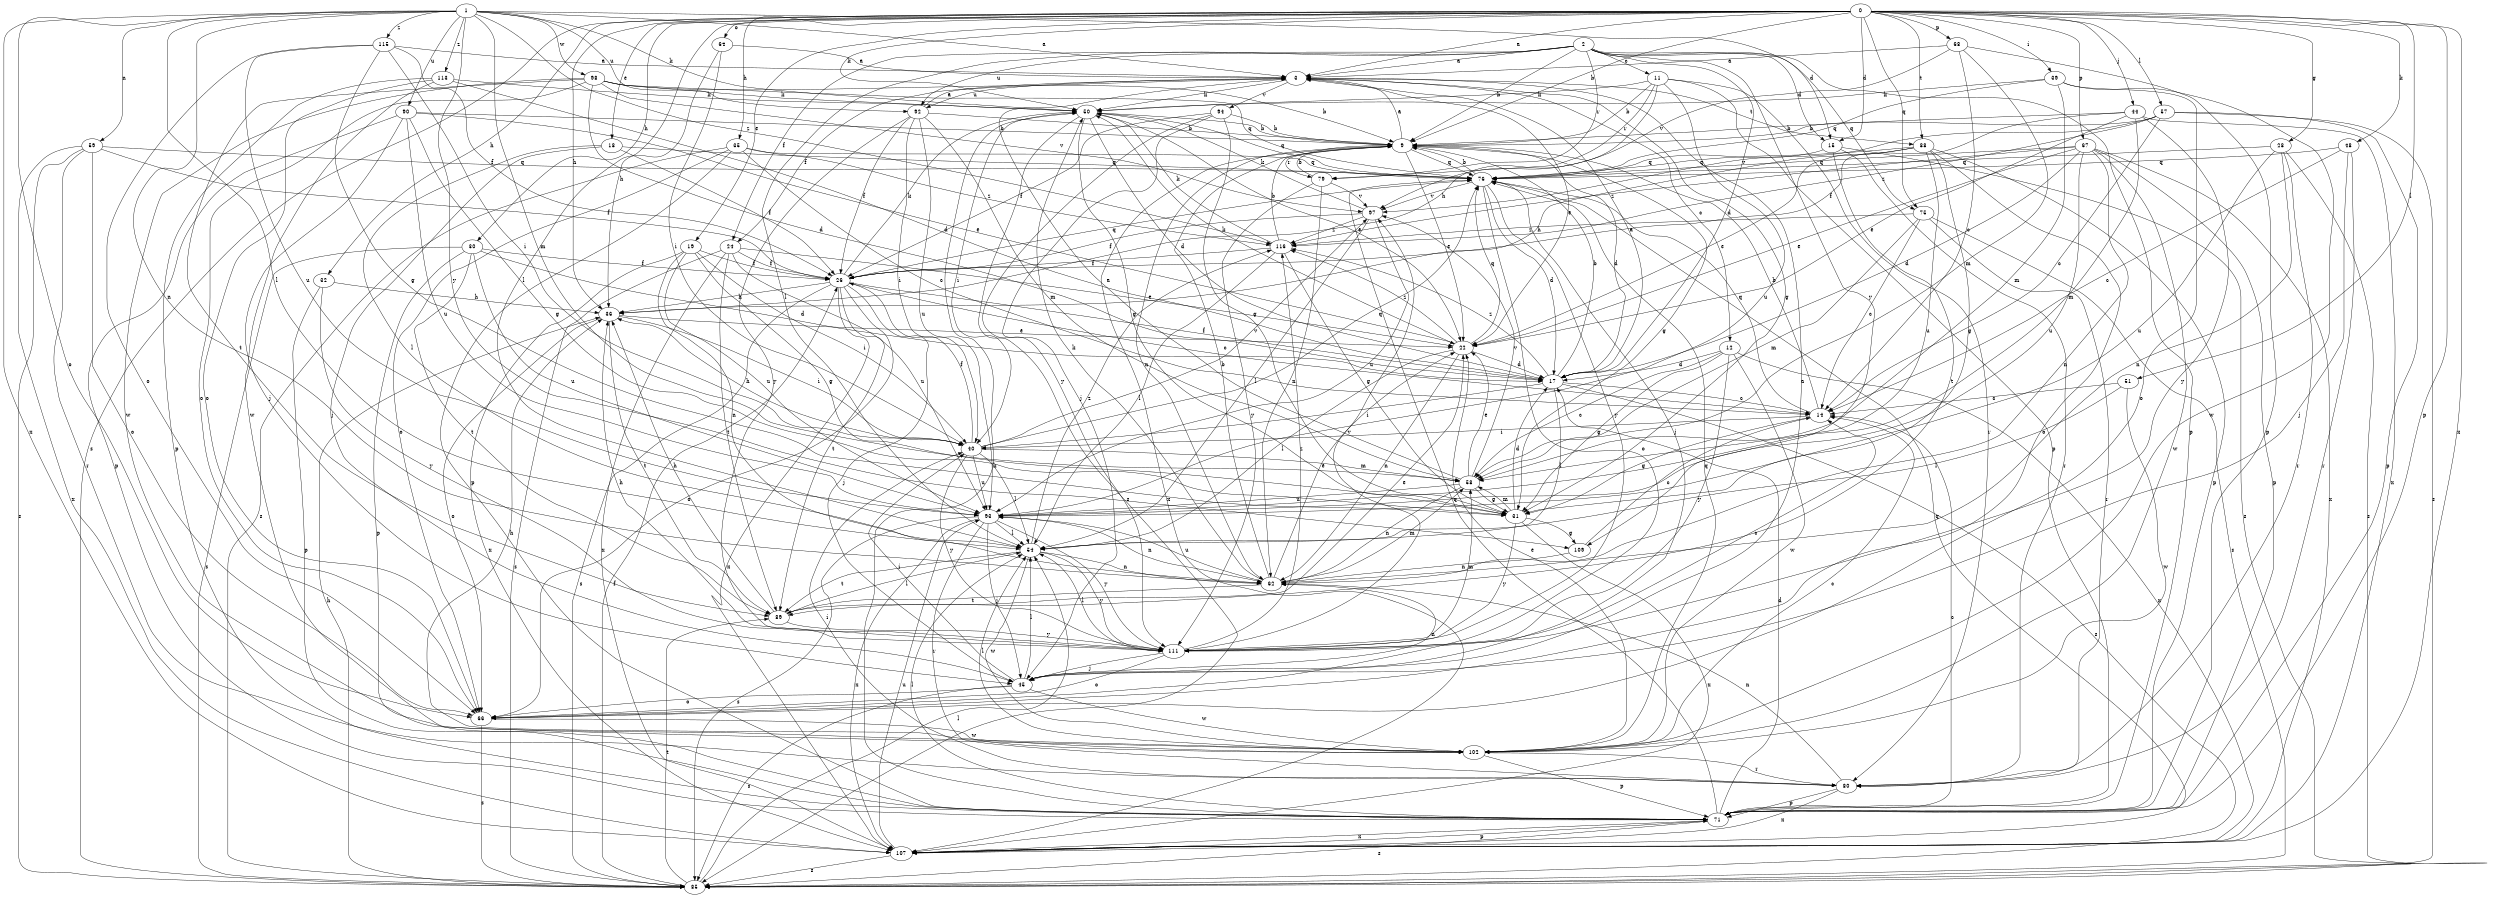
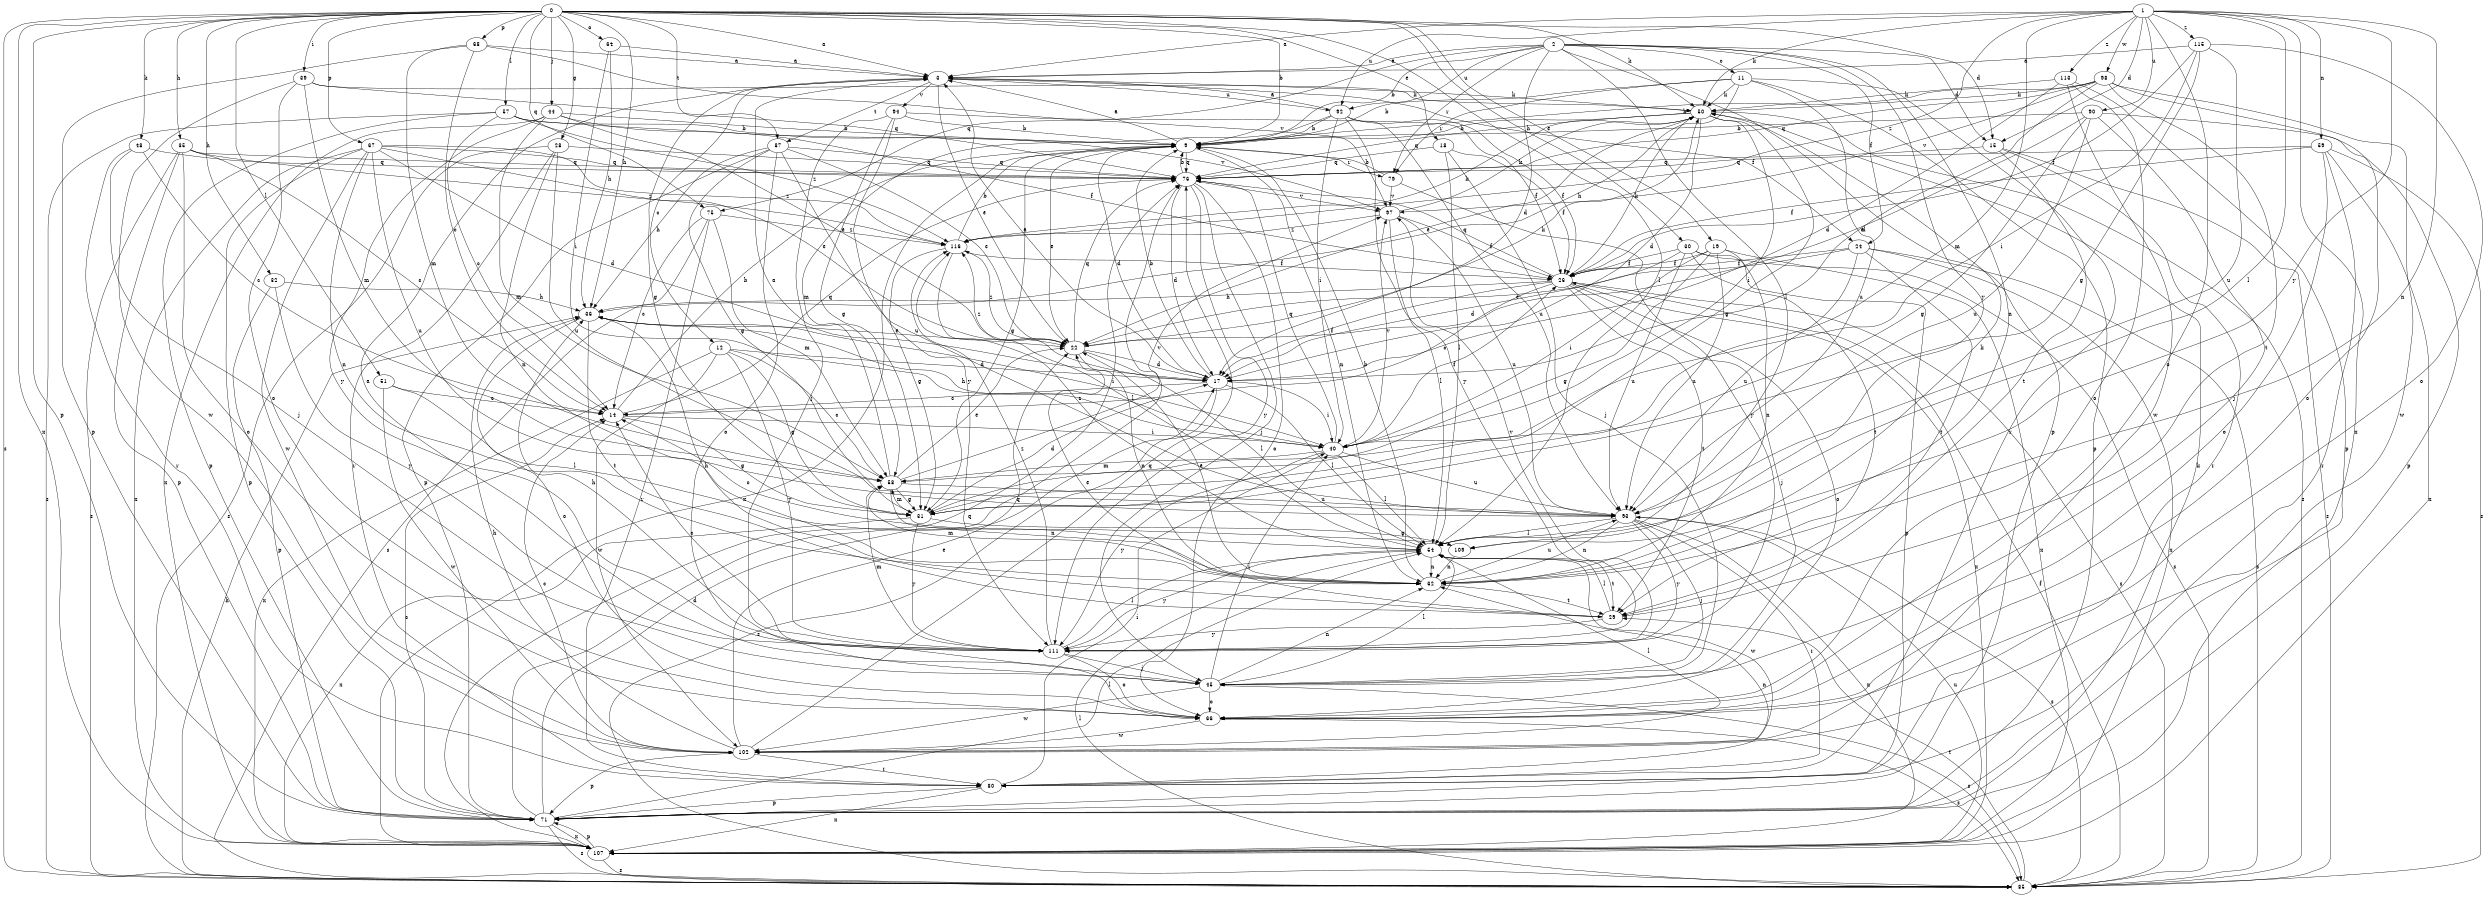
node "88": label "88" -> "87"
edge "79" -> "62": now "2" -> "62"
node "89": label "89" -> "29"
